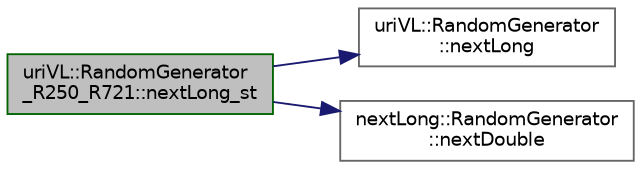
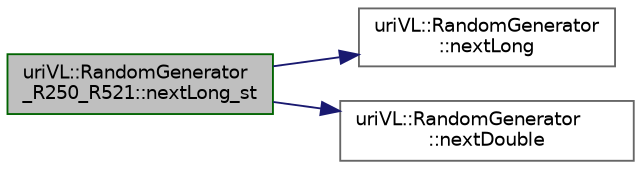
node "uriVL::RandomGenerator _R250_R721::nextLong_st": label "uriVL::RandomGenerator _R250_R721::nextLong_st" -> "uriVL::RandomGenerator _R250_R521::nextLong_st"
node "nextLong::RandomGenerator ::nextDouble": label "nextLong::RandomGenerator ::nextDouble" -> "uriVL::RandomGenerator ::nextDouble"
